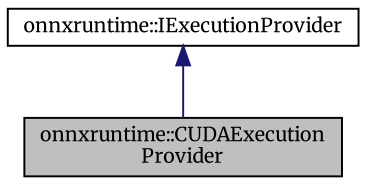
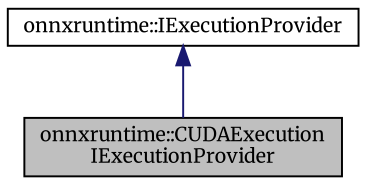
node "onnxruntime::CUDAExecution Provider": label "onnxruntime::CUDAExecution Provider" -> "onnxruntime::CUDAExecution IExecutionProvider"
